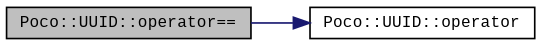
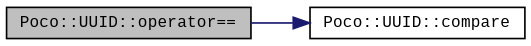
node "Poco::UUID::operator": label "Poco::UUID::operator" -> "Poco::UUID::compare"
